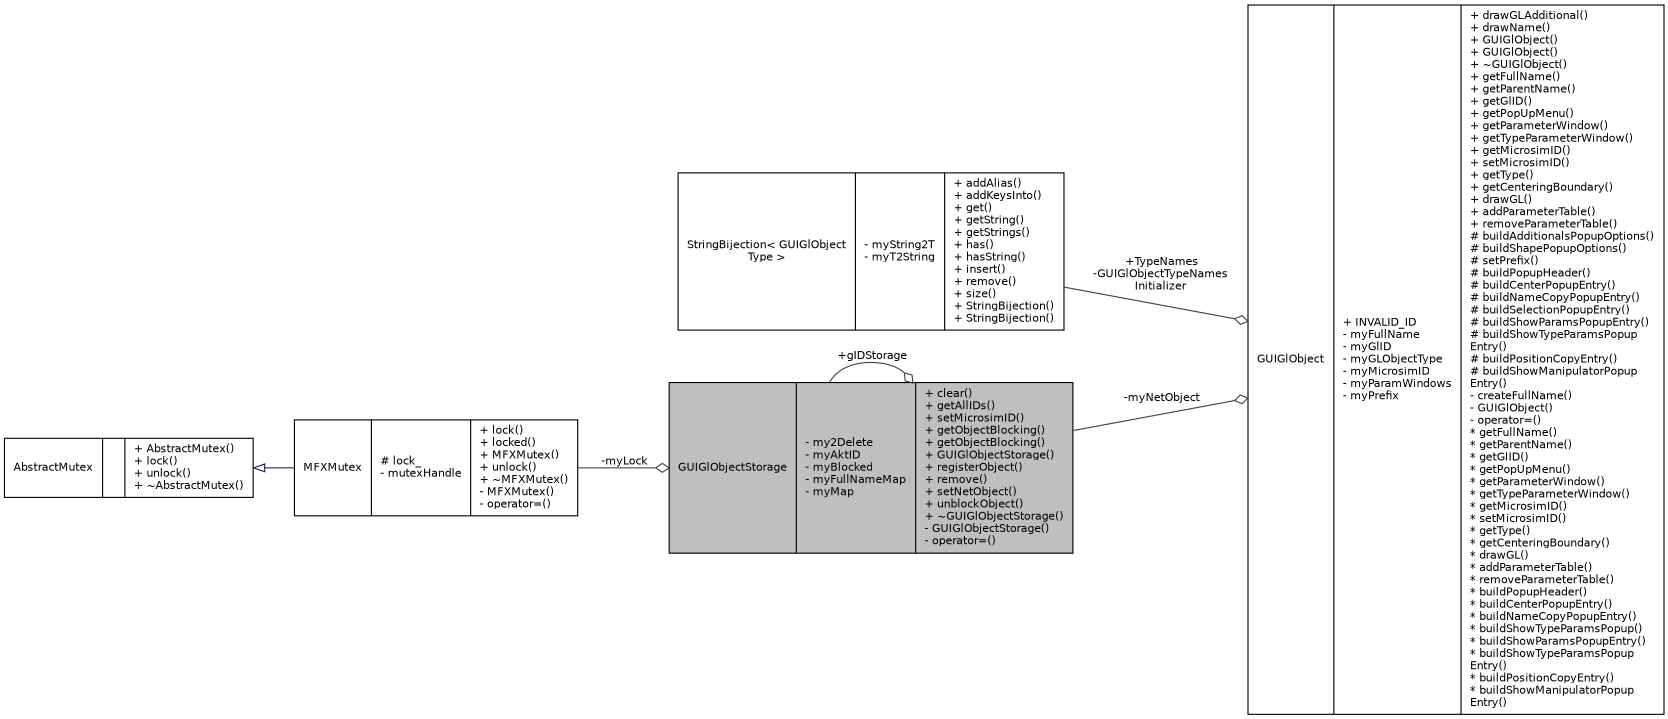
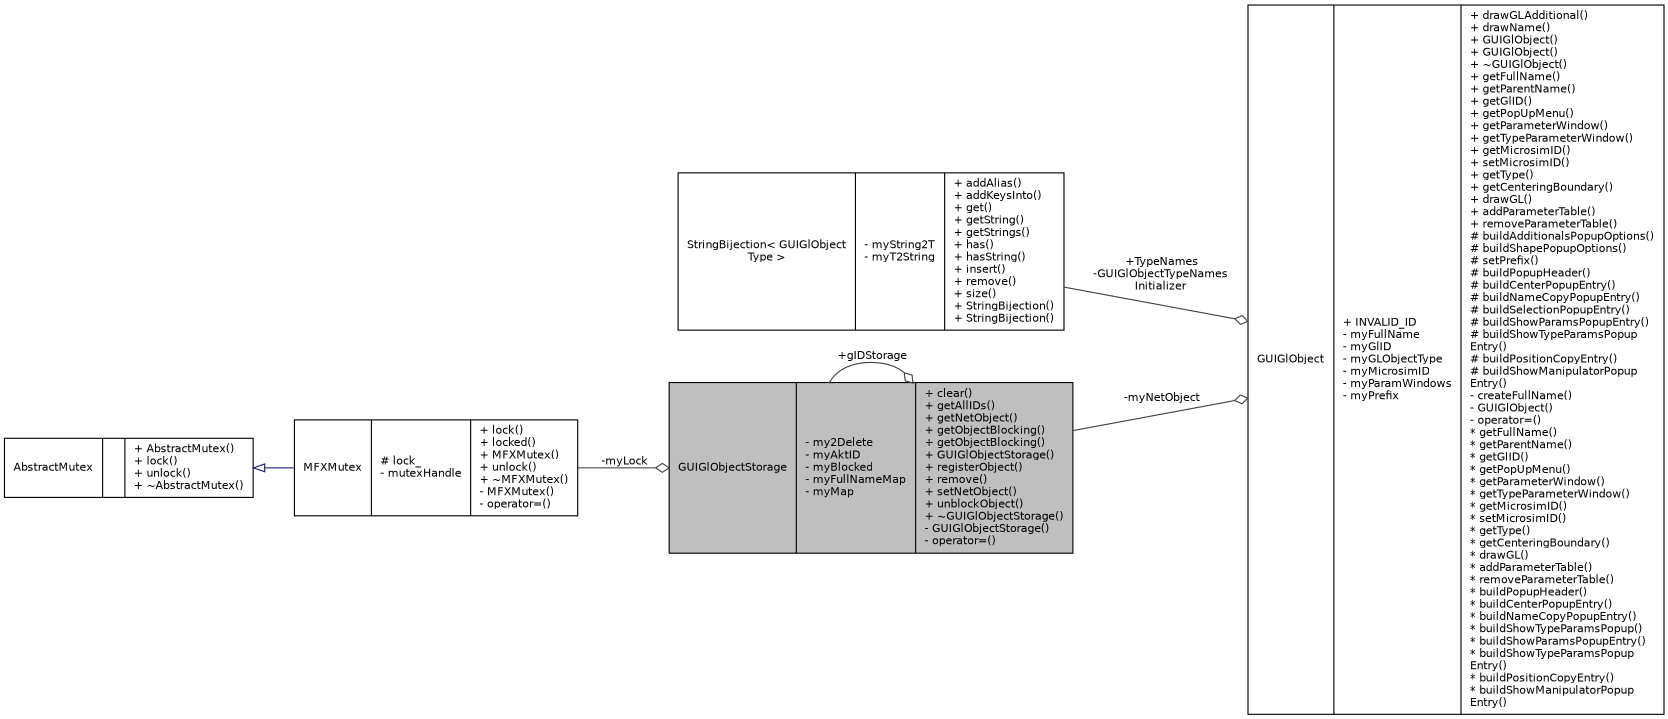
node "GUIGlObjectStorage": text "+ setMicrosimID()" -> "+ getNetObject()"
